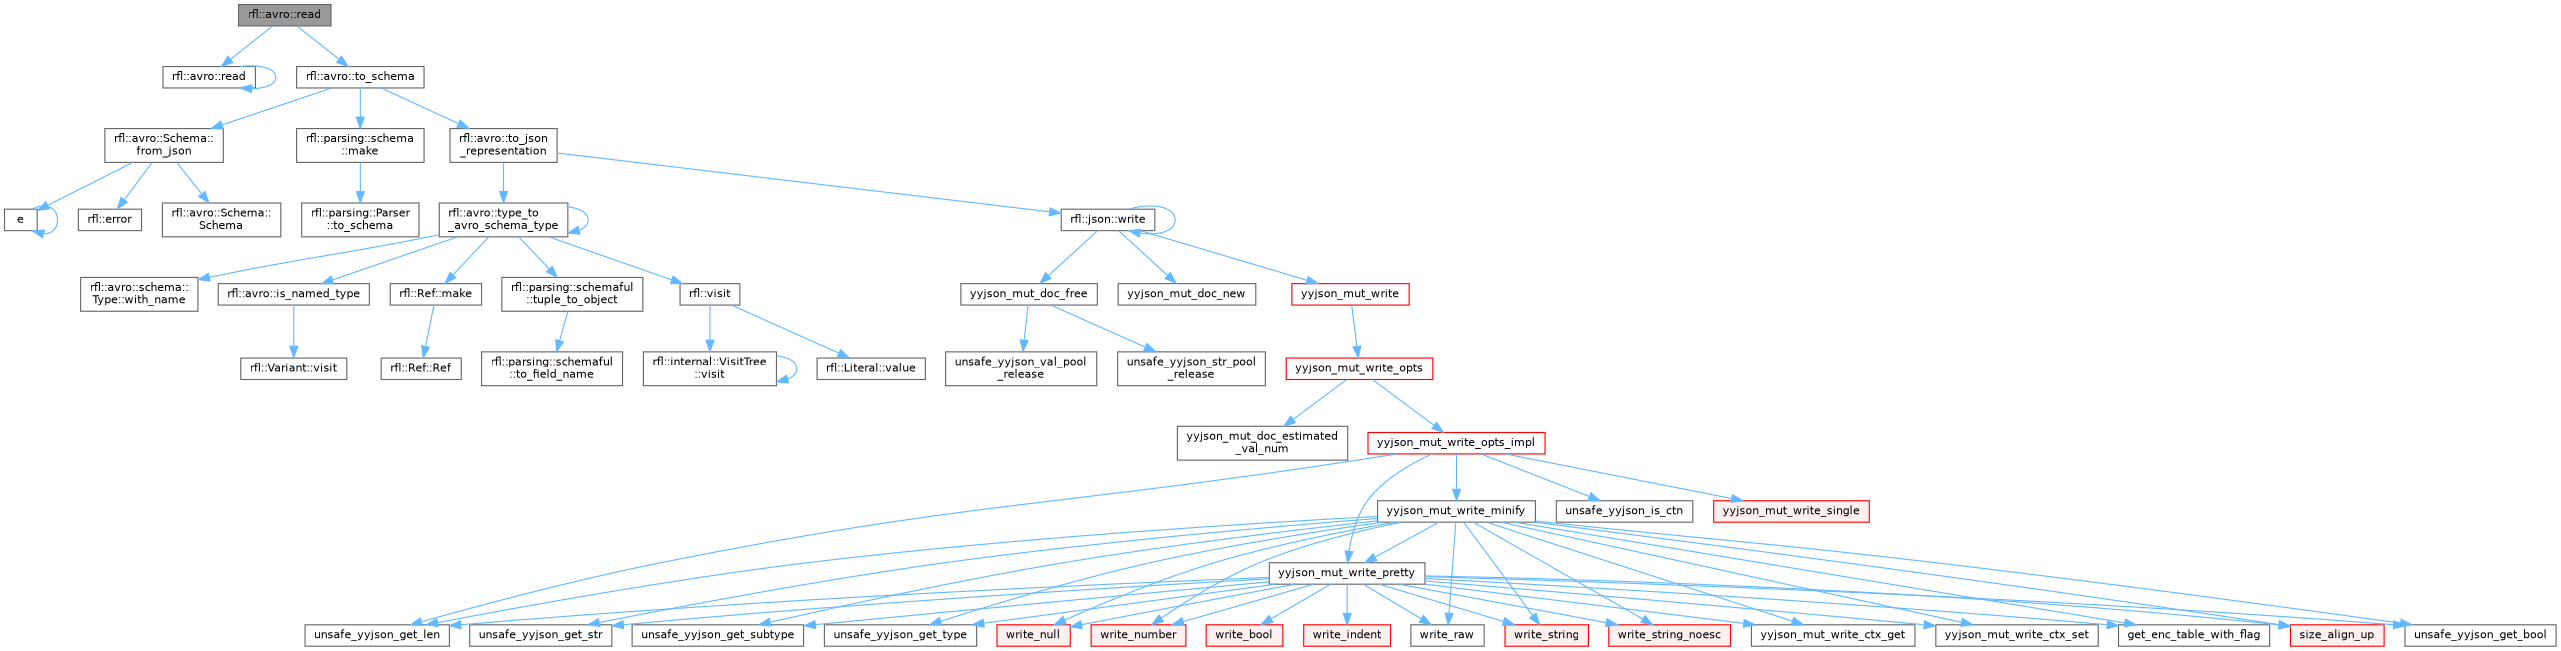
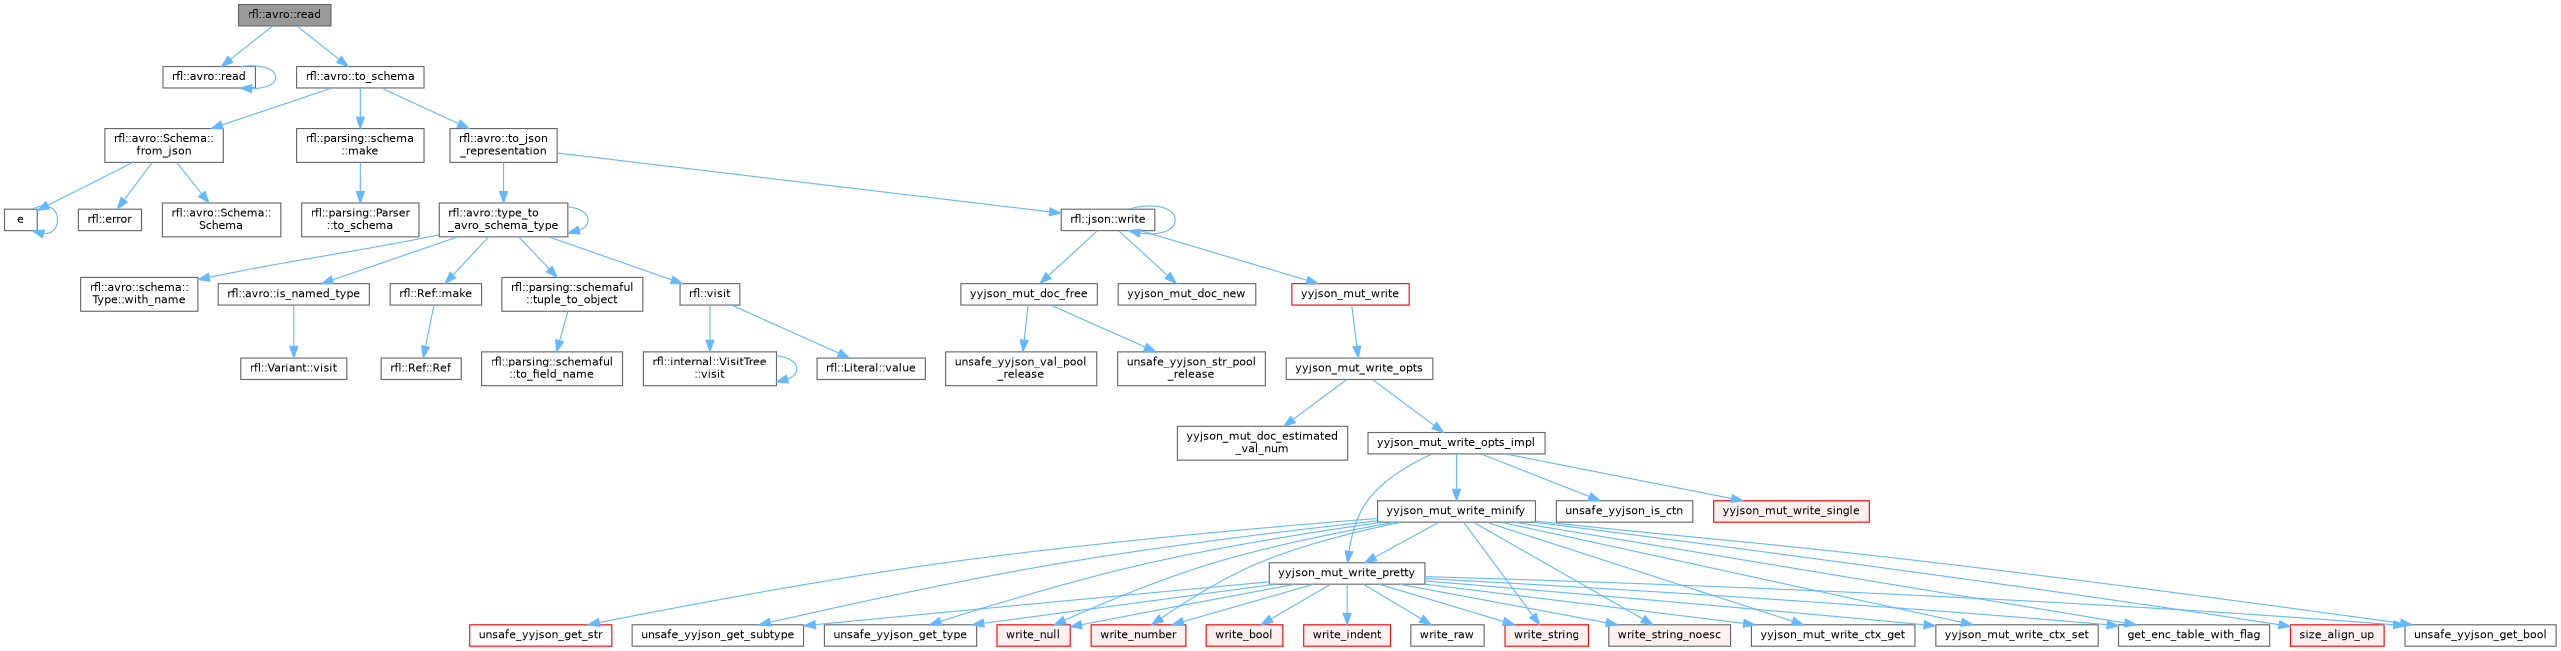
node "yyjson_mut_write_opts": color red -> grey40
node "yyjson_mut_write_opts_impl": color red -> grey40
edge "yyjson_mut_write_minify" -> "write_raw": removed
edge "yyjson_mut_write_pretty" -> "size_align_up": removed
edge "yyjson_mut_write_pretty" -> "unsafe_yyjson_get_str": removed
node "unsafe_yyjson_get_len": removed
node "unsafe_yyjson_get_str": color grey40 -> red
node "write_string_noesc": color red -> grey40
